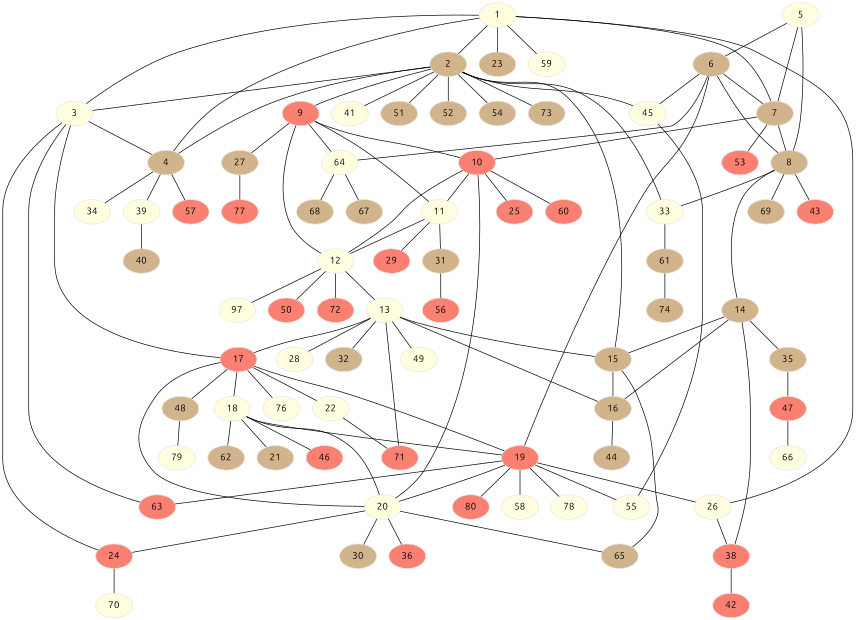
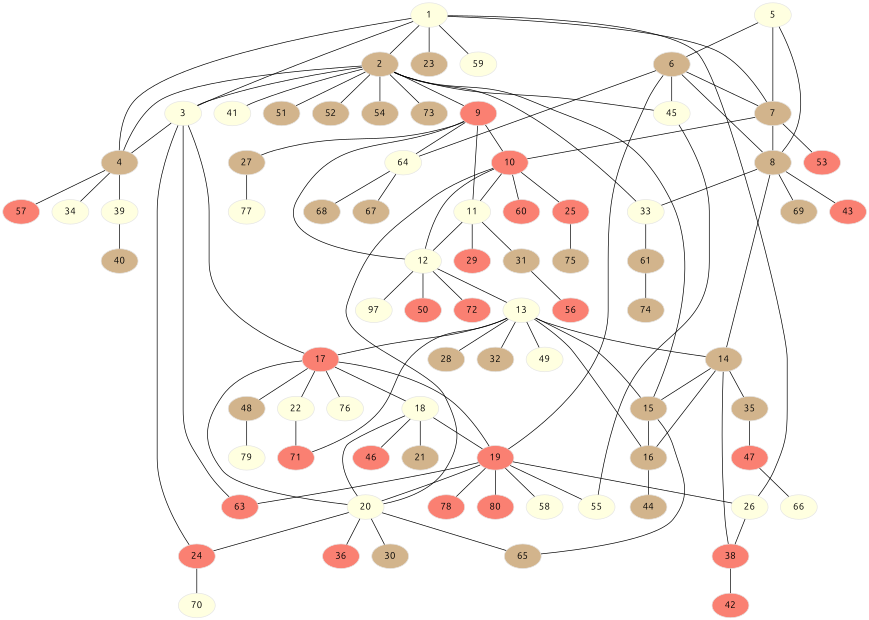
node "77": fillcolor salmon -> lightyellow
node "75": added
edge "13" -- "14": added
node "28": fillcolor lightyellow -> tan
node "62": removed
node "78": fillcolor lightyellow -> salmon
